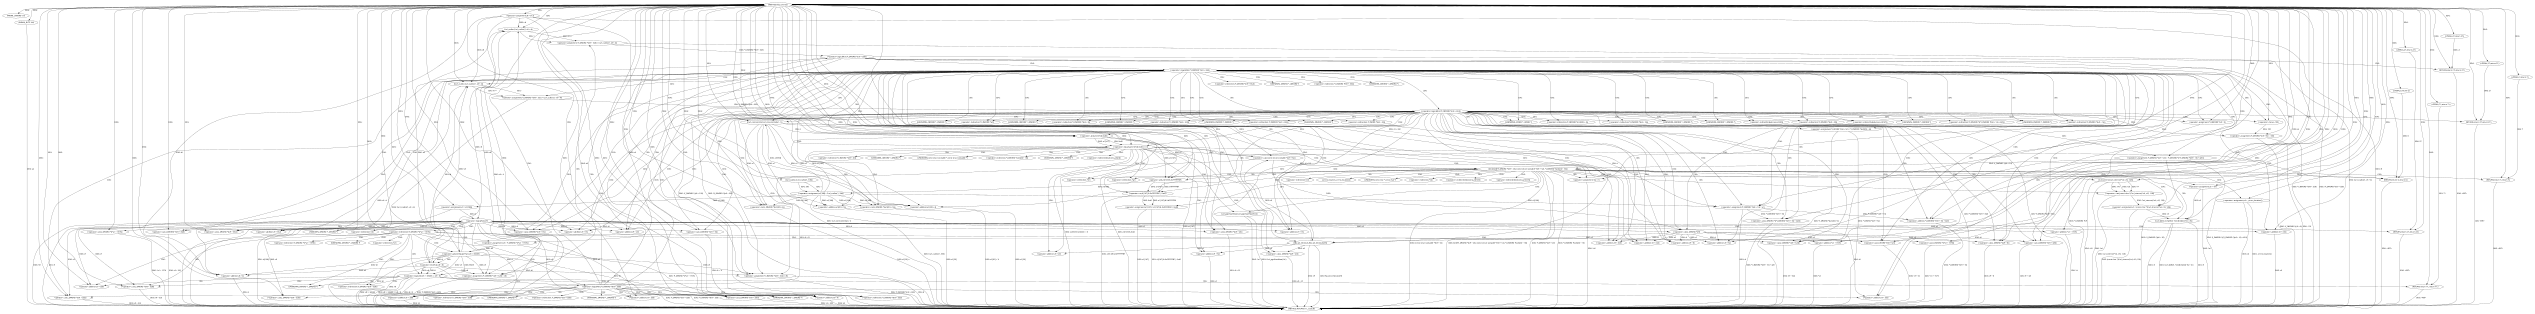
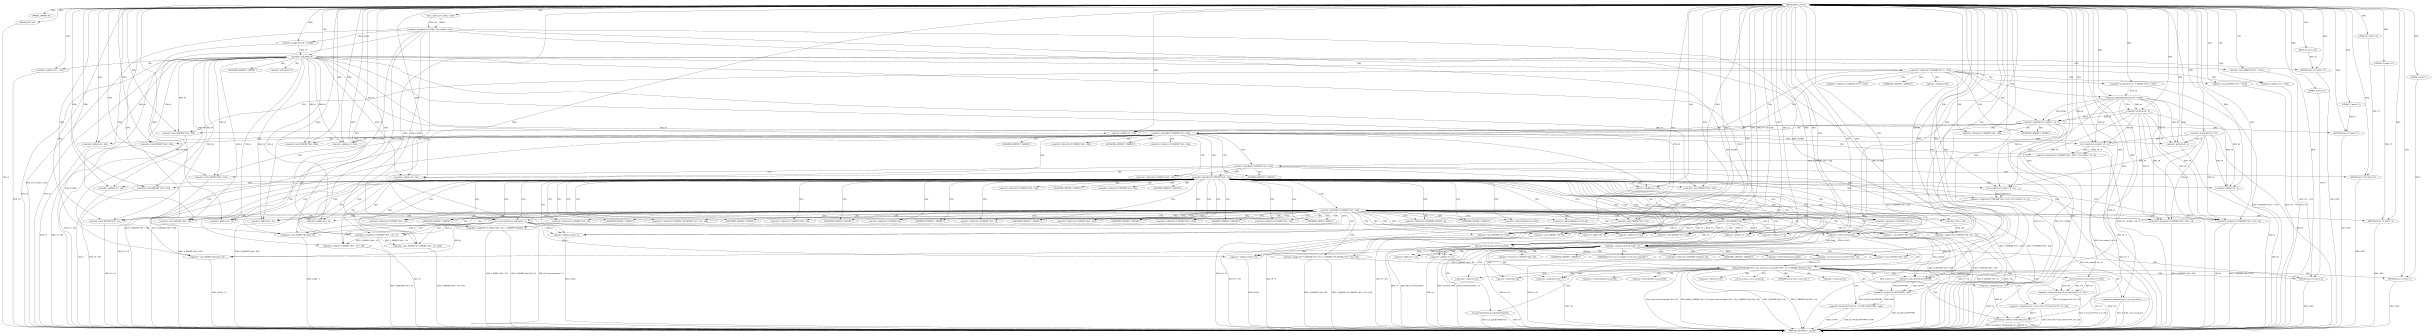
edge "(METHOD,tftp_connect)" -> "(<operator>.and,a1[147] & 0x40)": label "DDG: " -> "DWORD: "
node "(Curl_conncontrol,Curl_conncontrol(a1, 1))": label "(Curl_conncontrol,Curl_conncontrol(a1, 1))" -> "(Curl_conncontrol,Curl_operator(a1, 1))"
edge "(<operator>.and,a1[147] & 0xFFFFFFBF)" -> "(<operator>.assignment,a1[188] = Curl_ccalloc(1, 336))": reversed
edge "(<operator>.cast,(const struct sockaddr *)(v9 + 52))" -> "(<operator>.cast,(_DWORD *)v9)": now "(METHOD,tftp_connect)" -> "(<operator>.cast,(_DWORD *)v9)"
